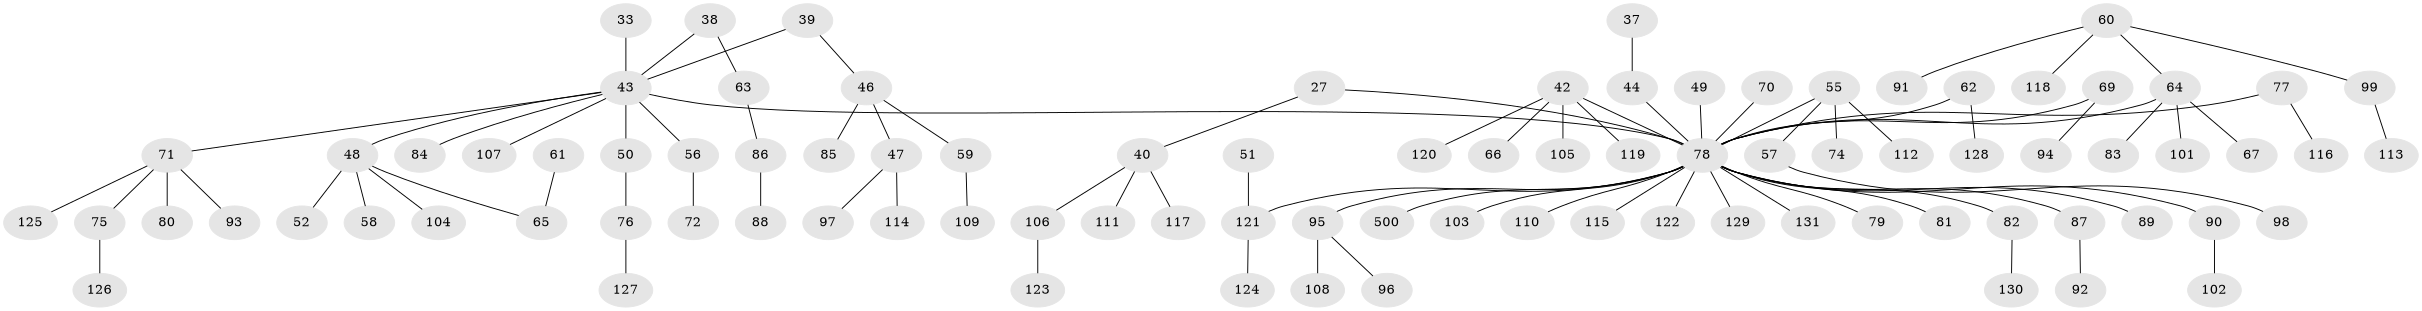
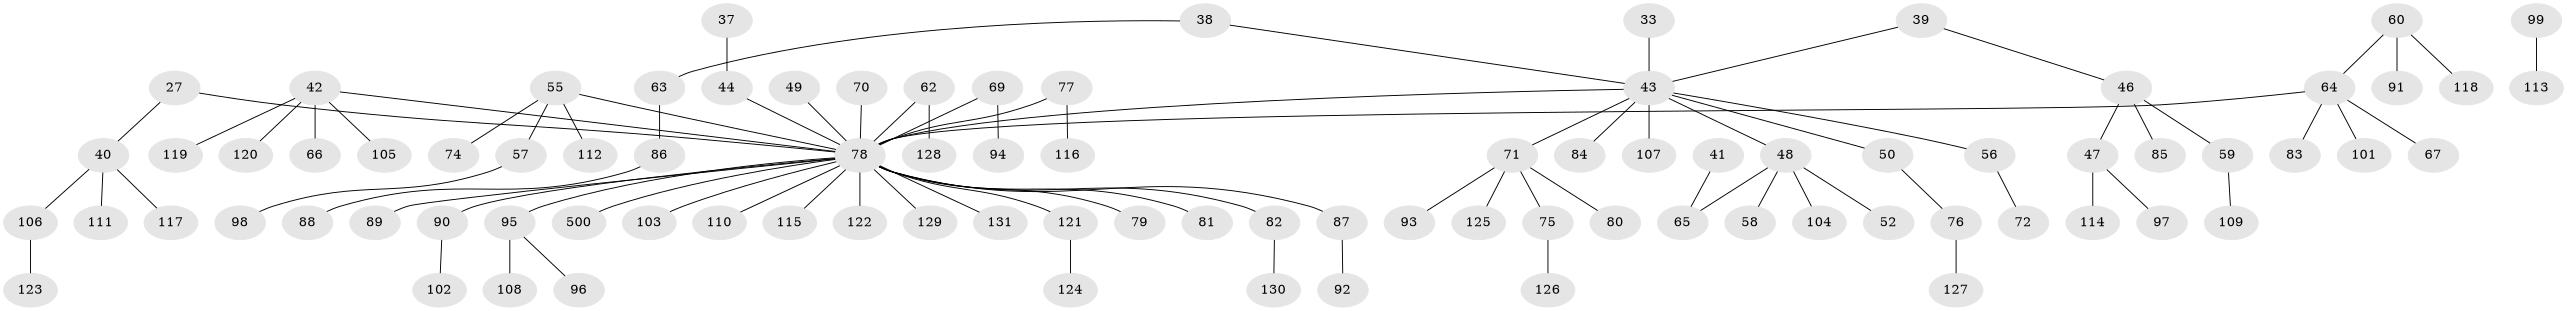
edge "60" -- "99": removed
node "61": label "61" -> "41"
node "51": removed
